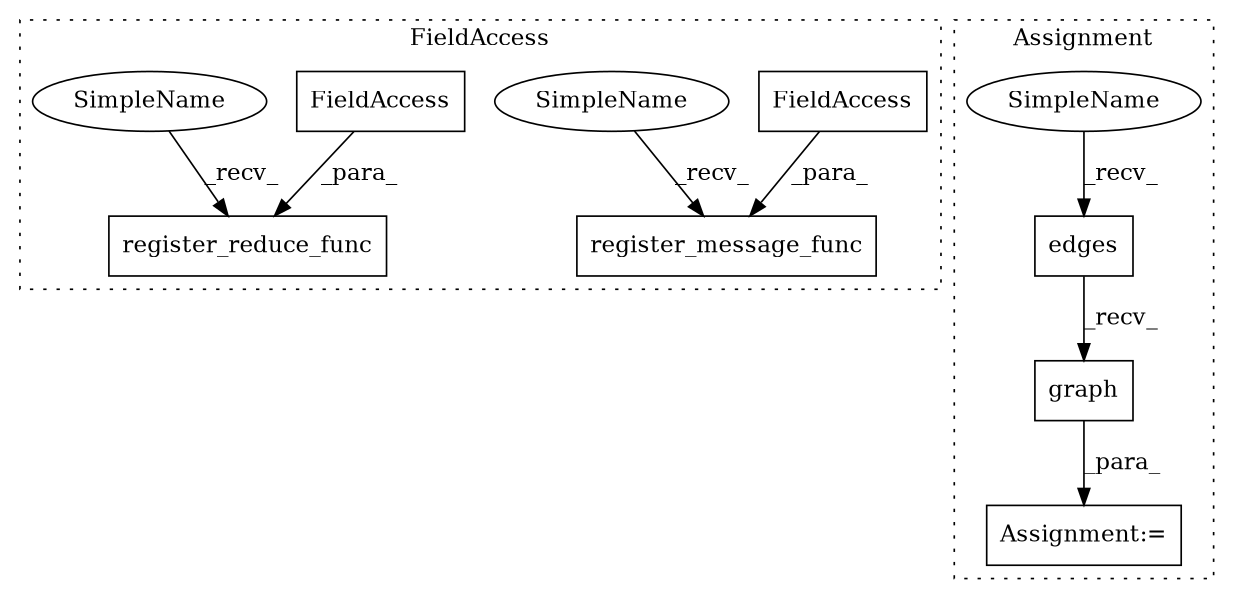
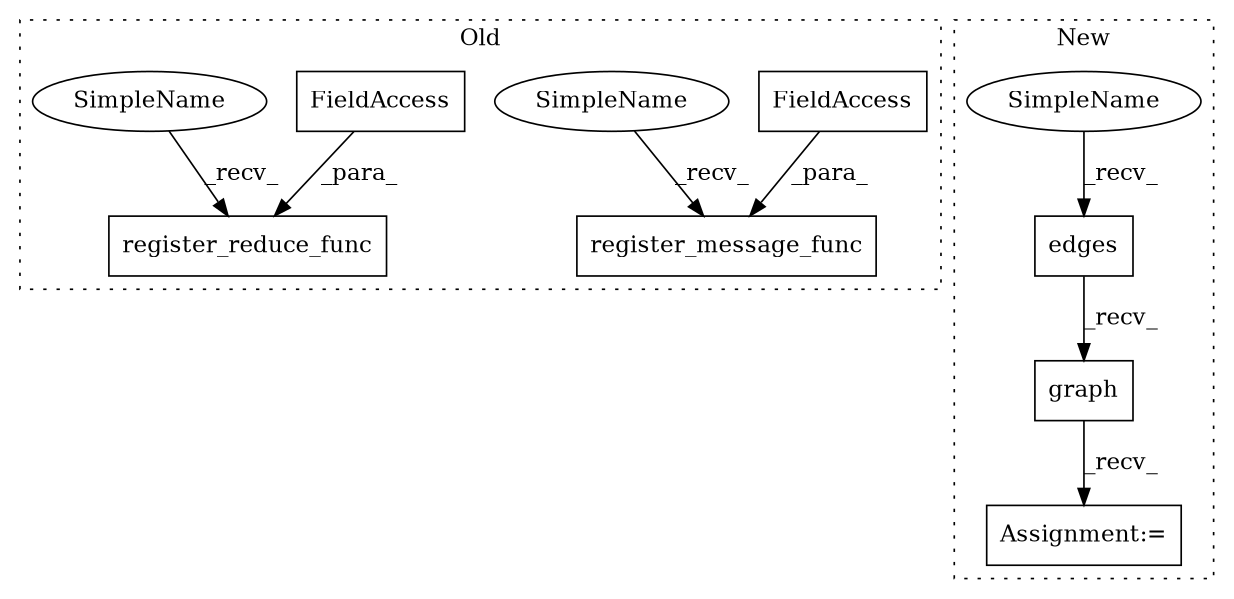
cluster "FieldAccess": label "FieldAccess" -> "Old"
cluster "Assignment": label "Assignment" -> "New"
edge "graph" -> "Assignment:=": label "_para_" -> "_recv_"
